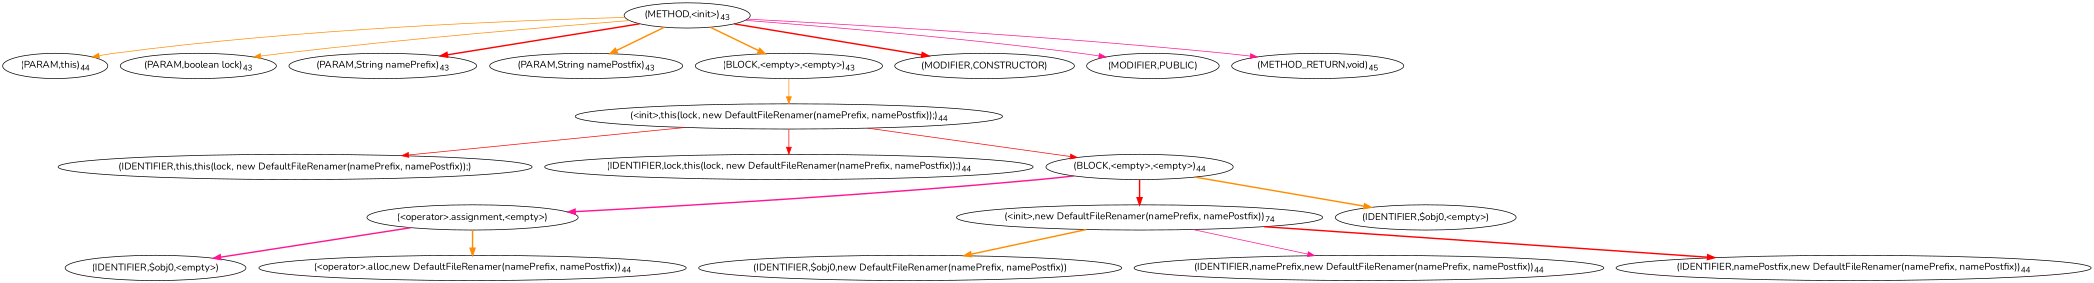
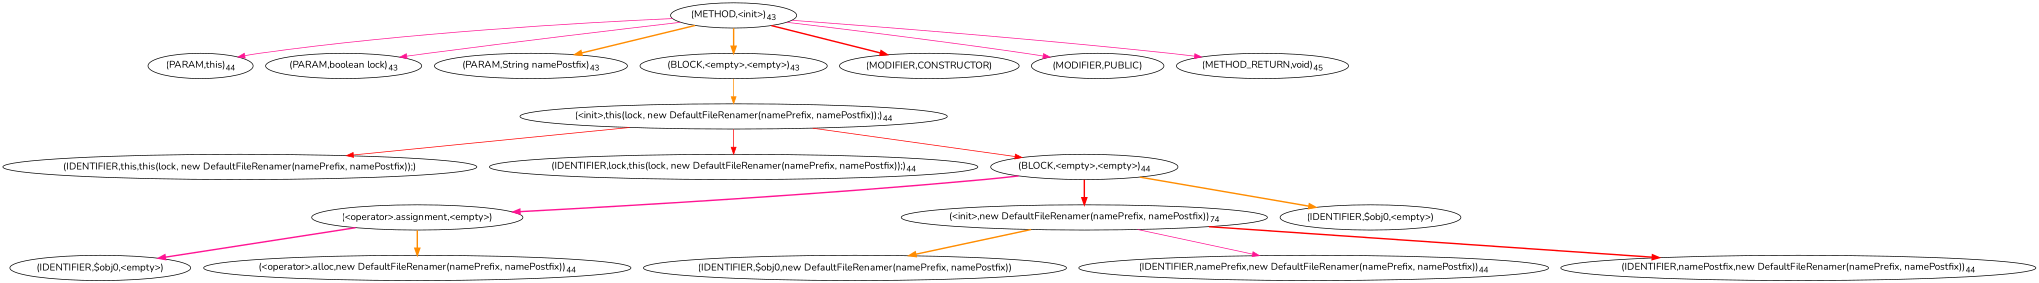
edge "(METHOD,<init>)" -> "(PARAM,this)": color darkorange -> deeppink
edge "(METHOD,<init>)" -> "(PARAM,boolean lock)": color darkorange -> deeppink
node "(PARAM,String namePrefix)": removed
